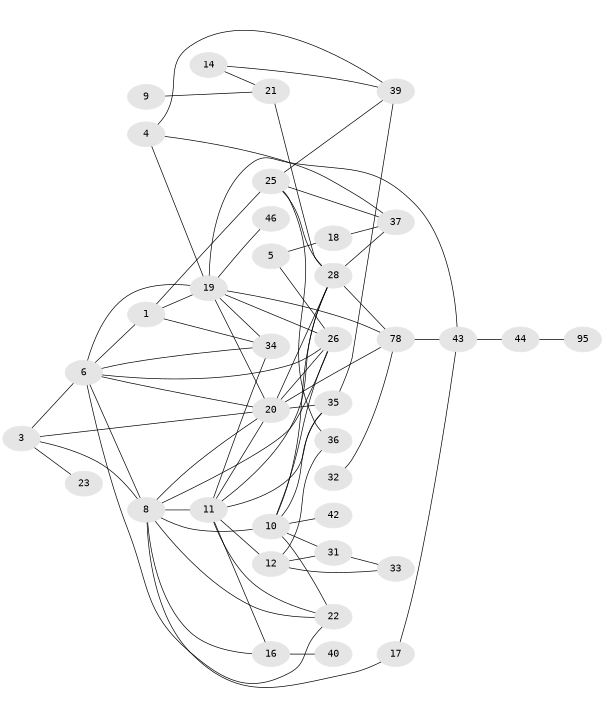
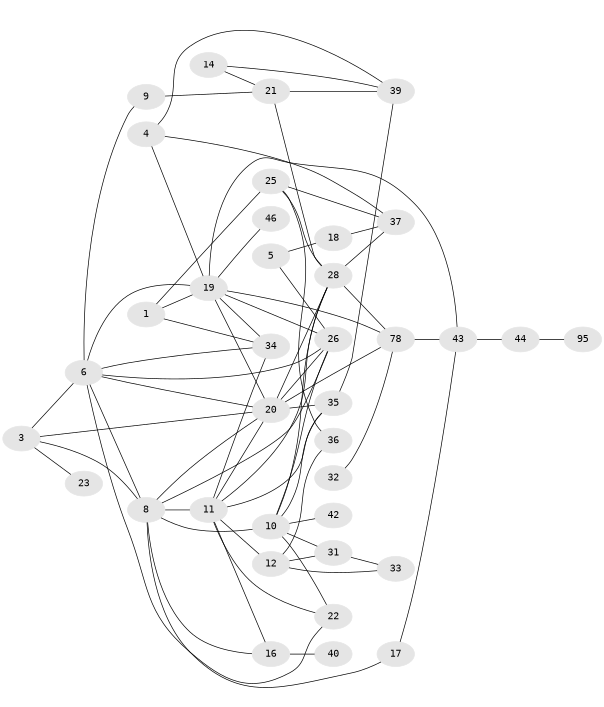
edge "39" -- "25": now "39" -- "21"
edge "1" -- "6": now "9" -- "6"
edge "8" -- "22": removed
